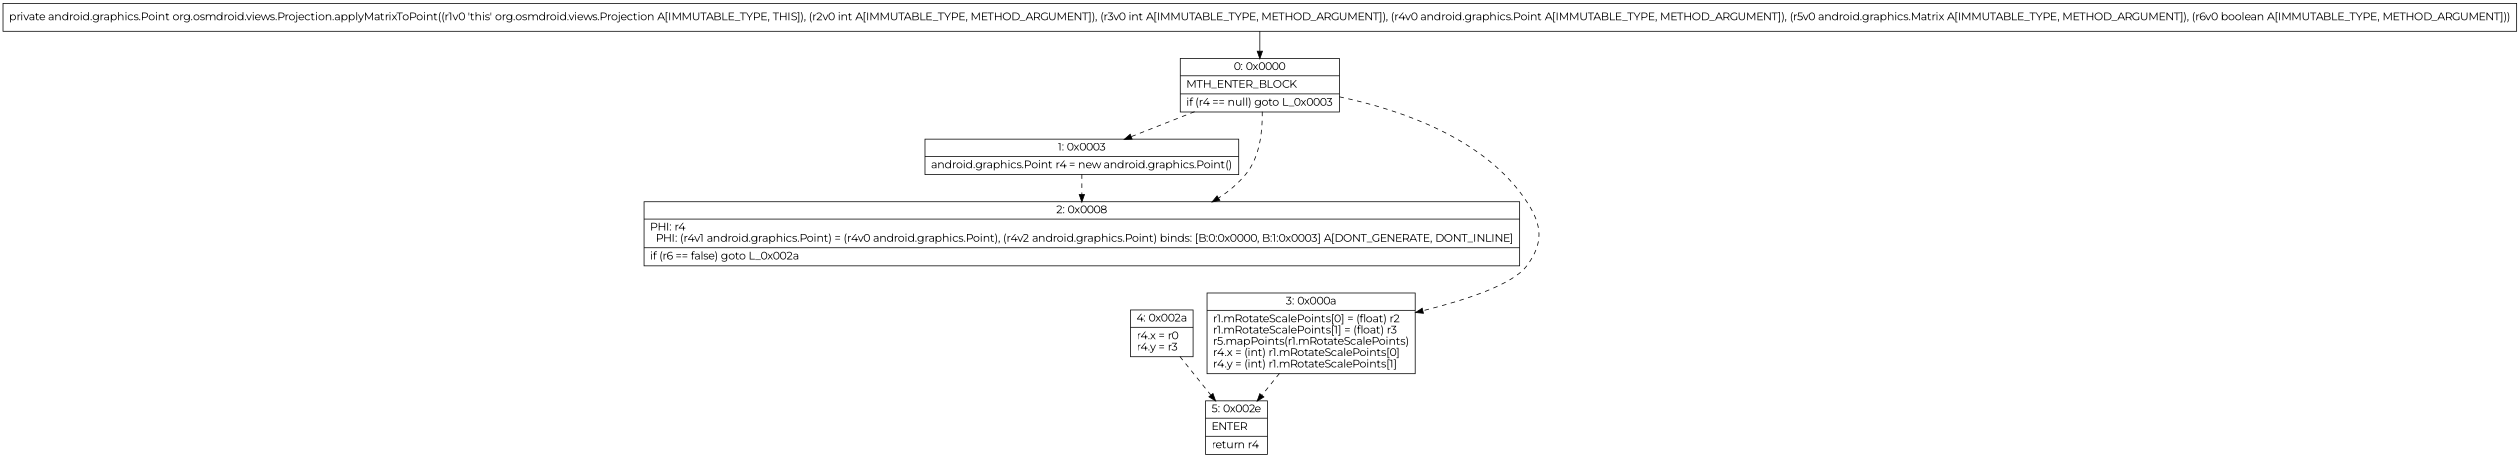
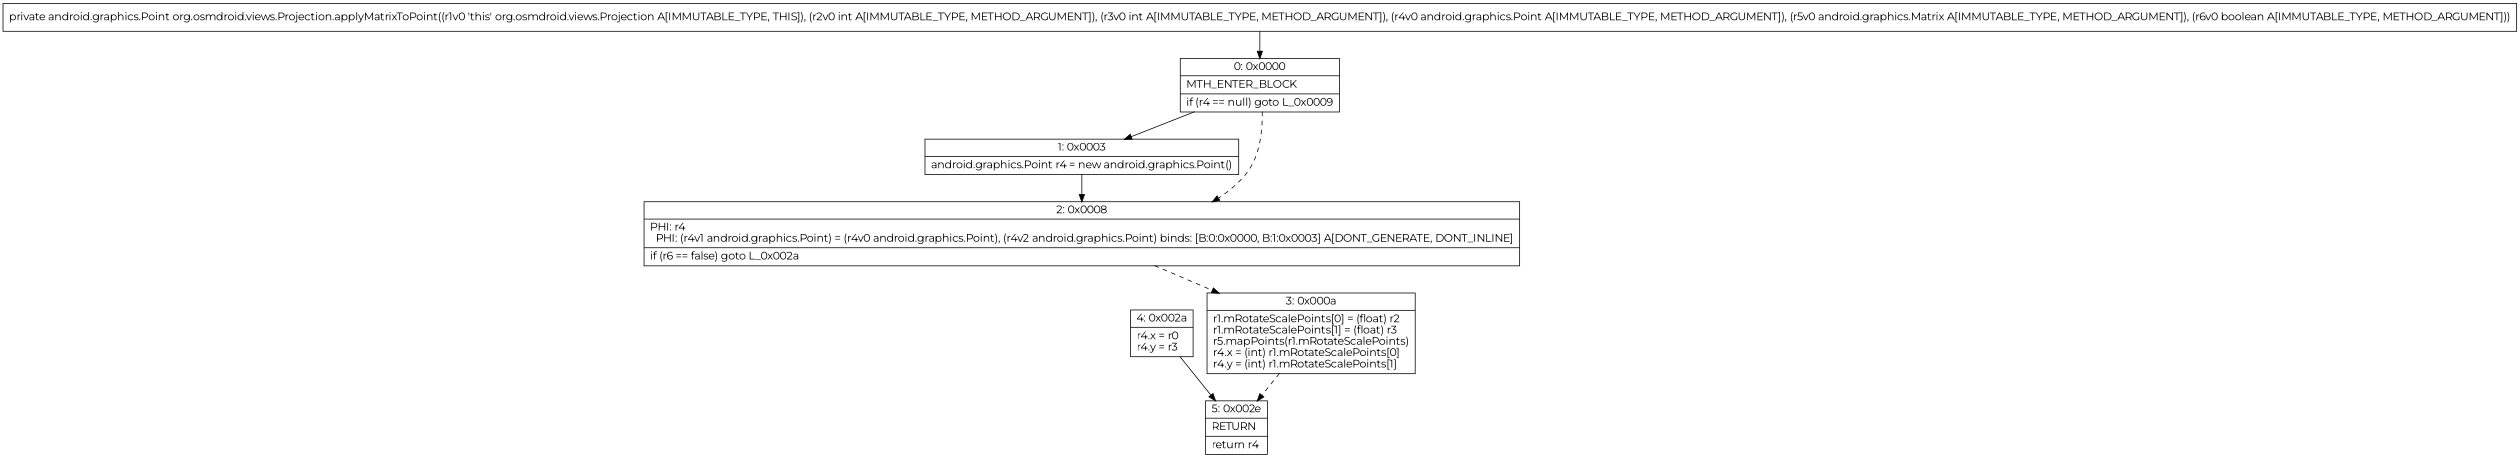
node "0: 0x0000": text "if (r4 == null) goto L_0x0003" -> "if (r4 == null) goto L_0x0009"
edge "0: 0x0000" -> "1: 0x0003": style dashed -> solid
edge "1: 0x0003" -> "2: 0x0008": style dashed -> solid
edge "0: 0x0000" -> "3: 0x000a": now "2: 0x0008" -> "3: 0x000a"
edge "4: 0x002a" -> "5: 0x002e": style dashed -> solid
node "5: 0x002e": text "ENTER" -> "RETURN"
